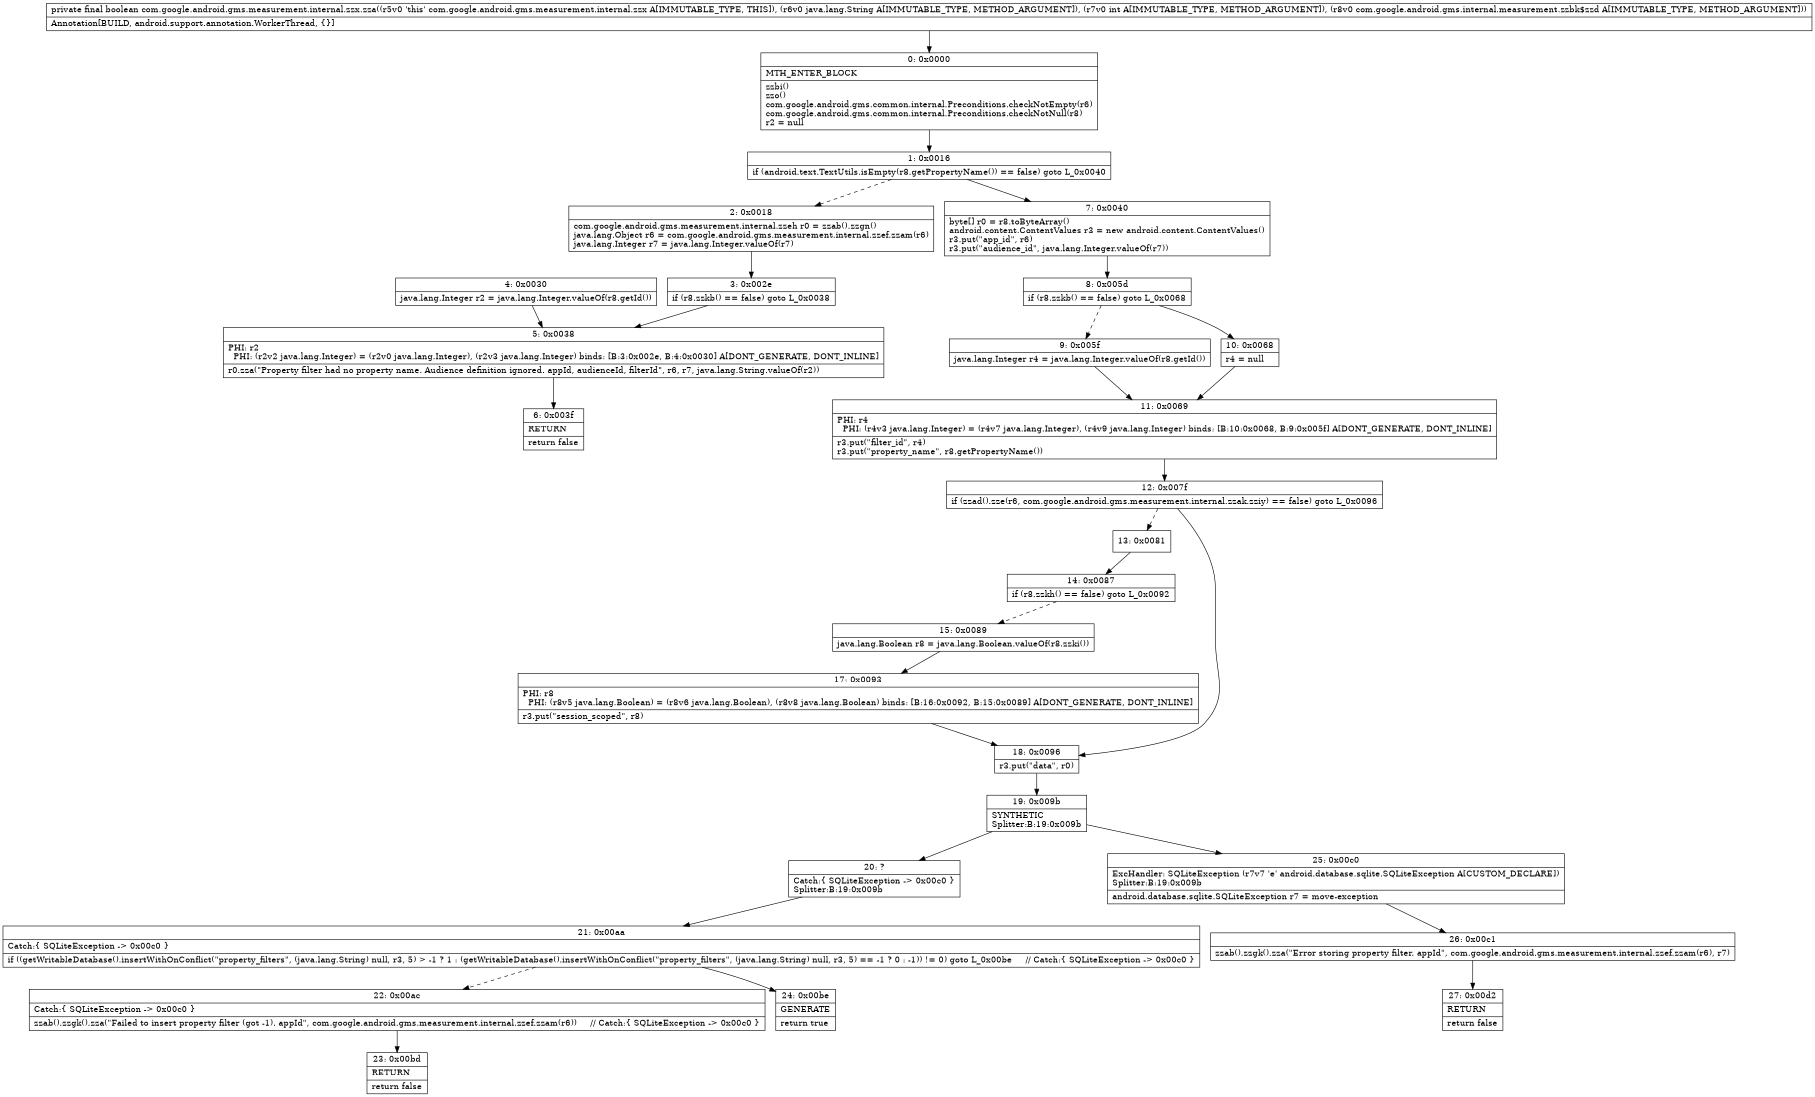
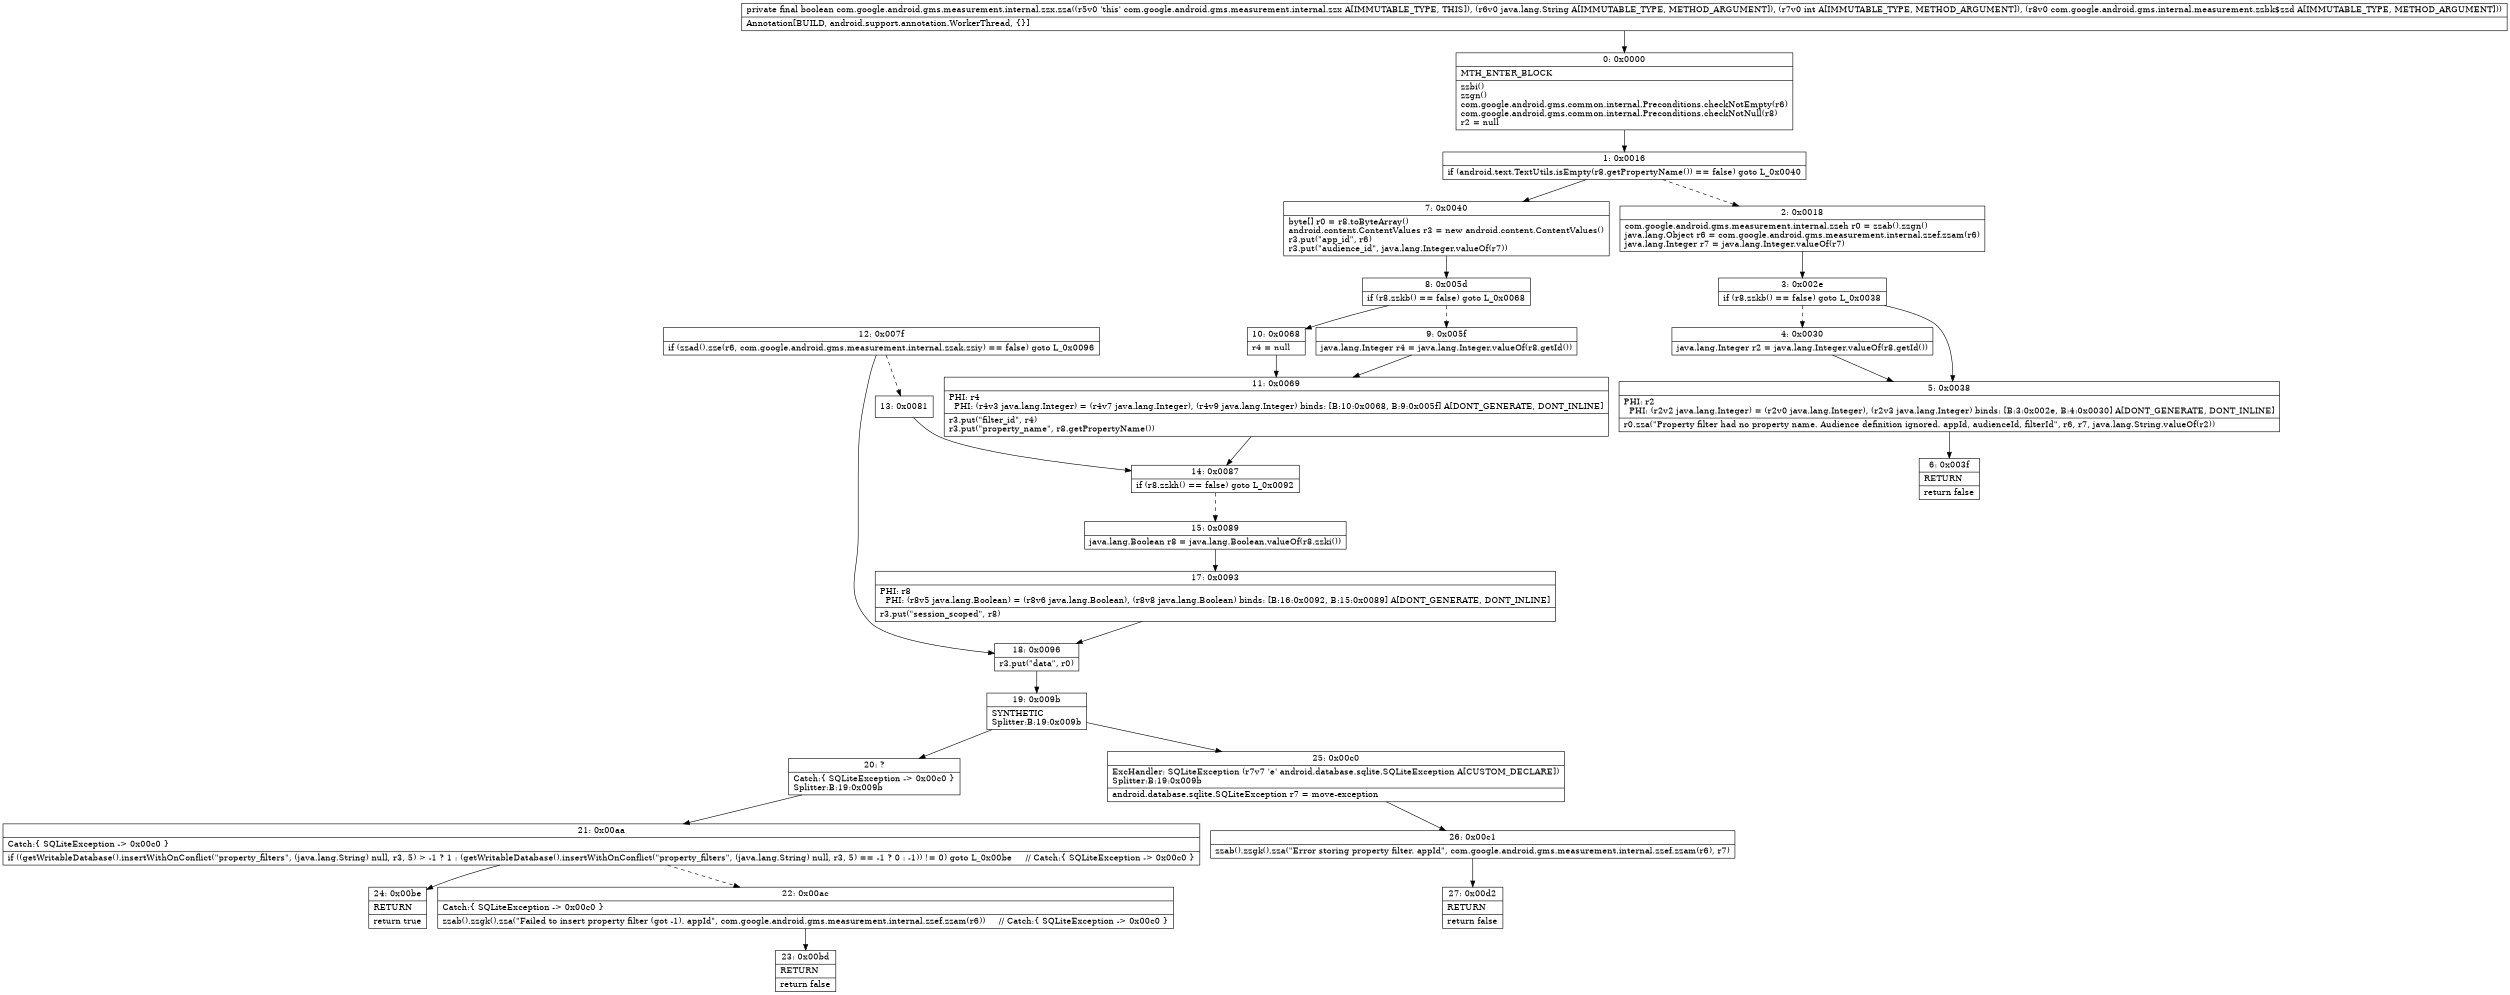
node "0: 0x0000": text "zzo()" -> "zzgn()"
edge "3: 0x002e" -> "4: 0x0030": added
edge "11: 0x0069" -> "12: 0x007f": now "11: 0x0069" -> "14: 0x0087"
node "24: 0x00be": text "GENERATE" -> "RETURN"
